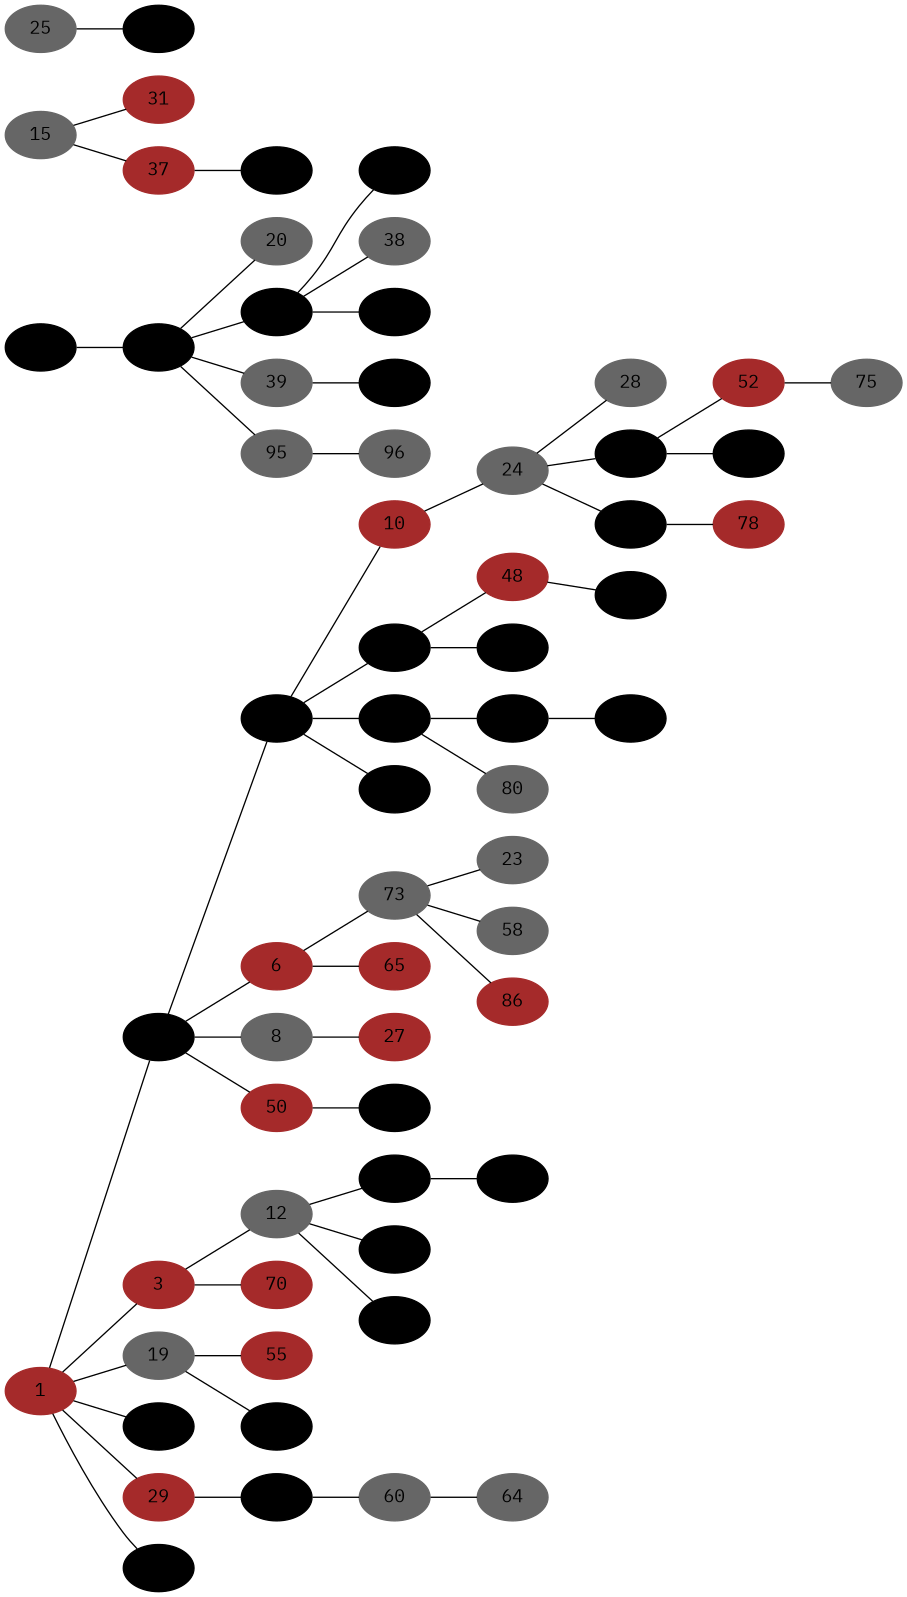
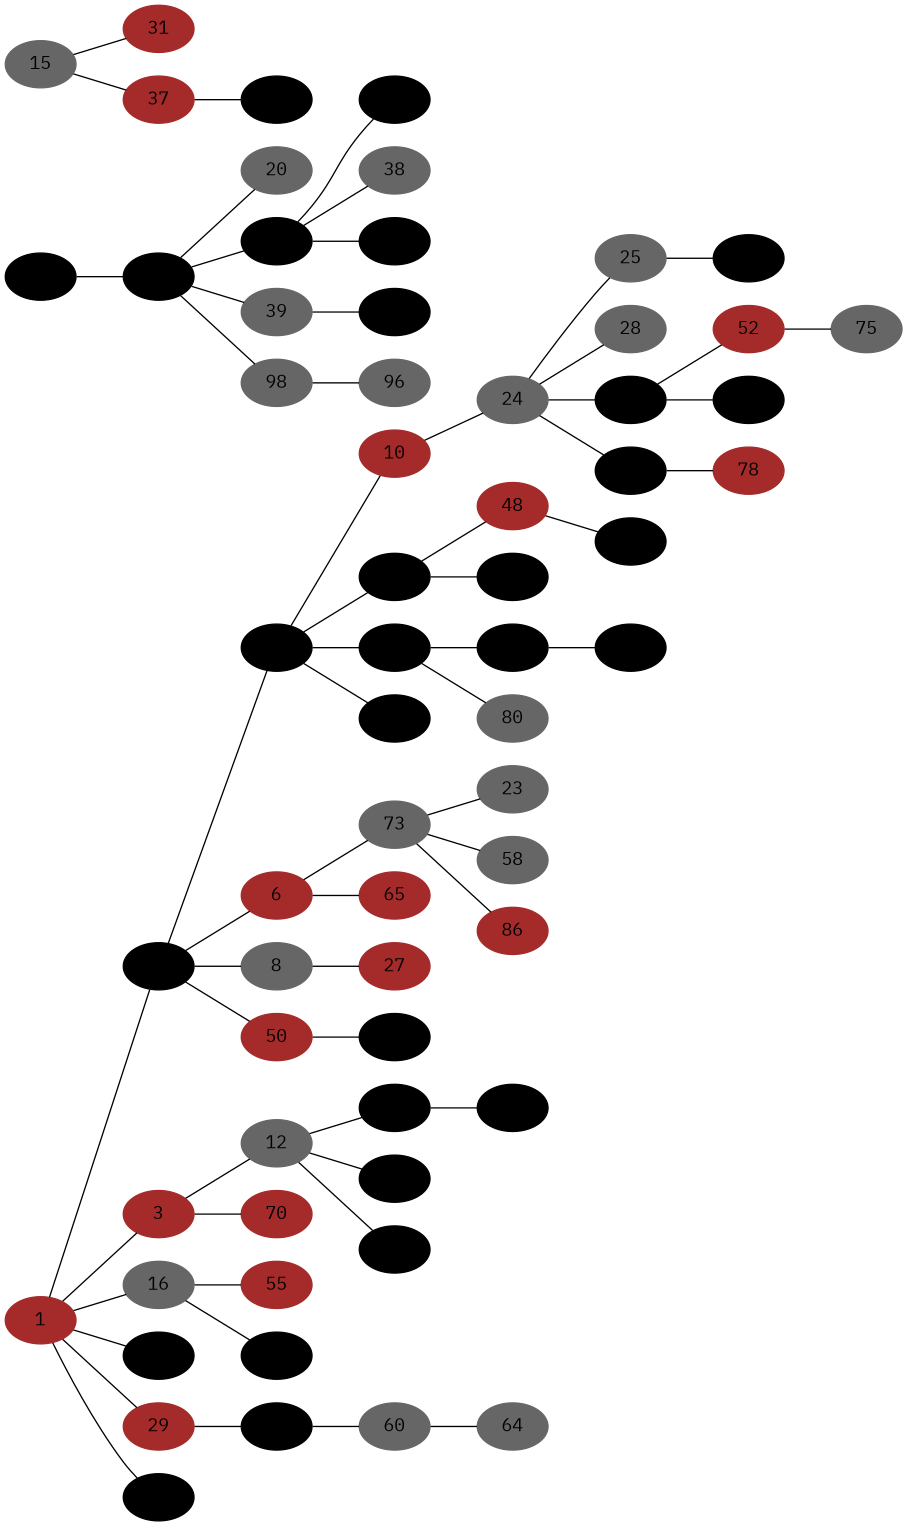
edge "25" -- "24": added
node "95": label "95" -> "98"
node "19": label "19" -> "16"
